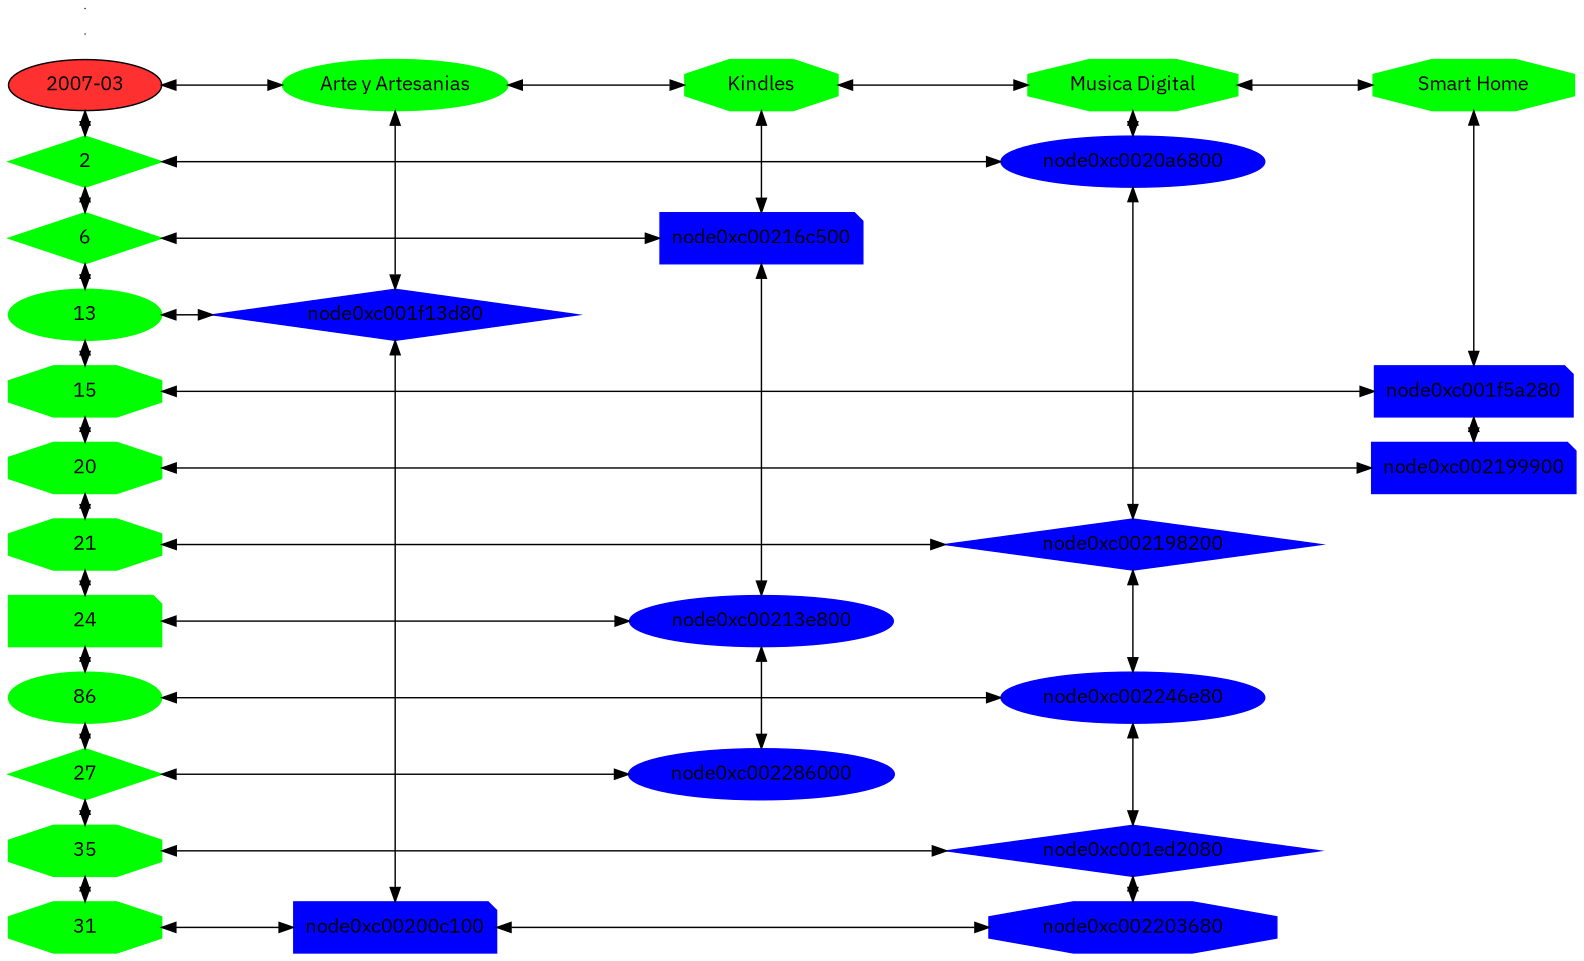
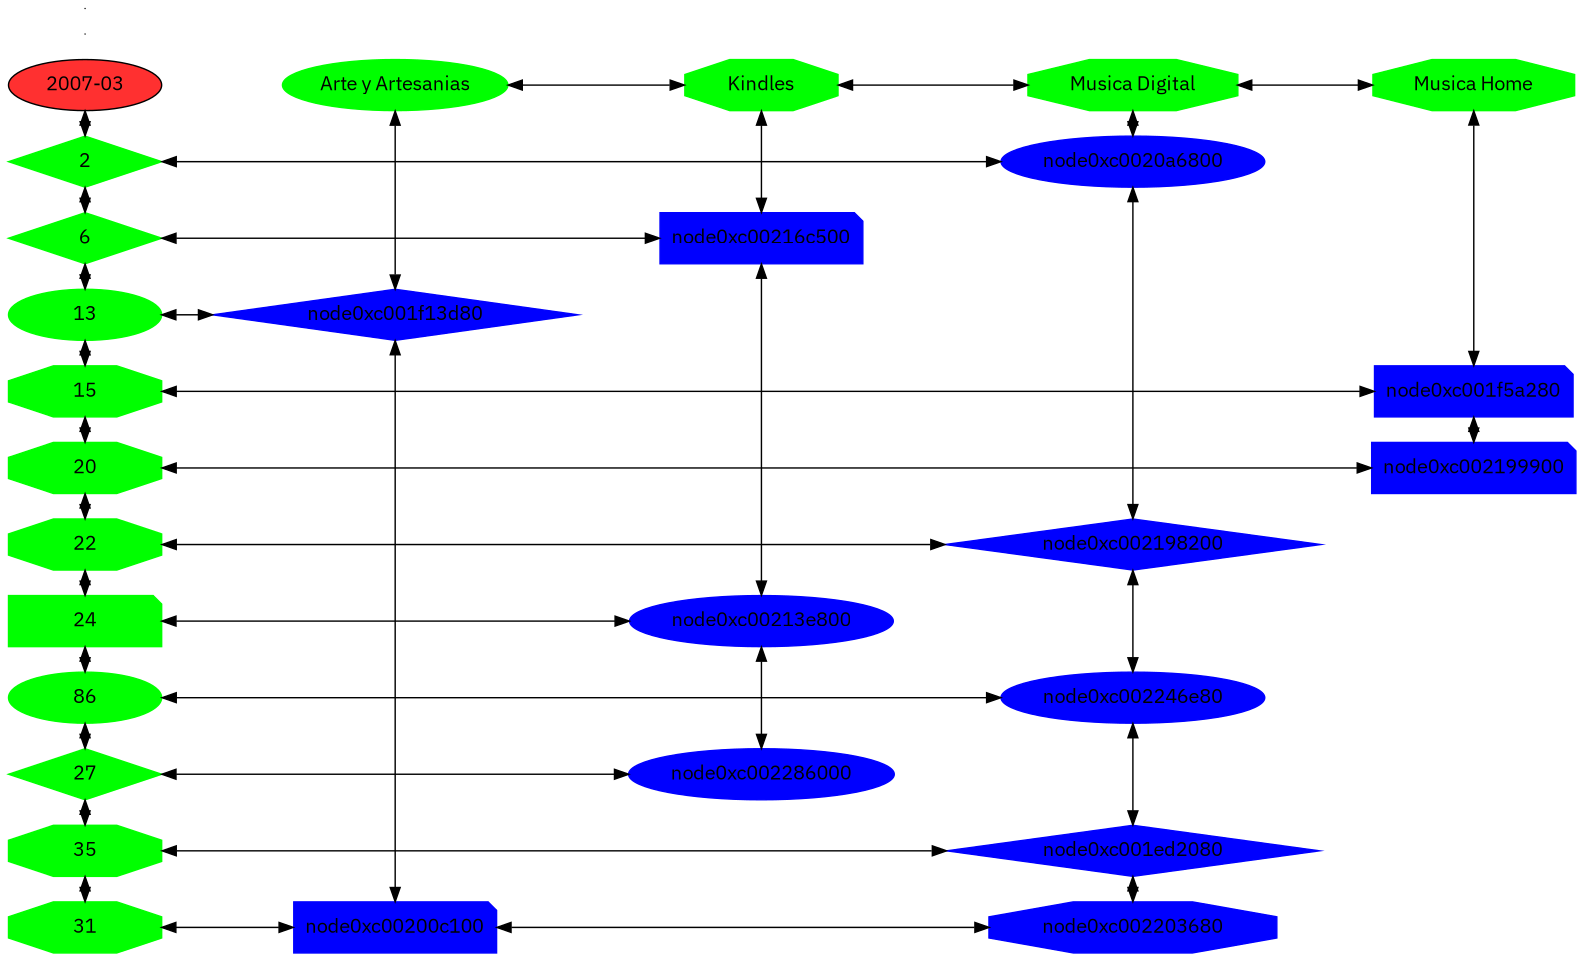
edge "2007-03" -- "Arte y Artesanias": removed
node "Smart Home": label "Smart Home" -> "Musica Home"
node "21": label "21" -> "22"
